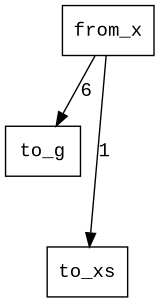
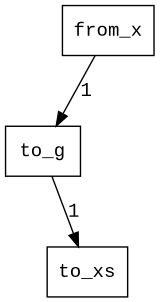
edge "from_x" -> "to_g": label "6" -> "1"
edge "from_x" -> "to_xs": now "to_g" -> "to_xs"
